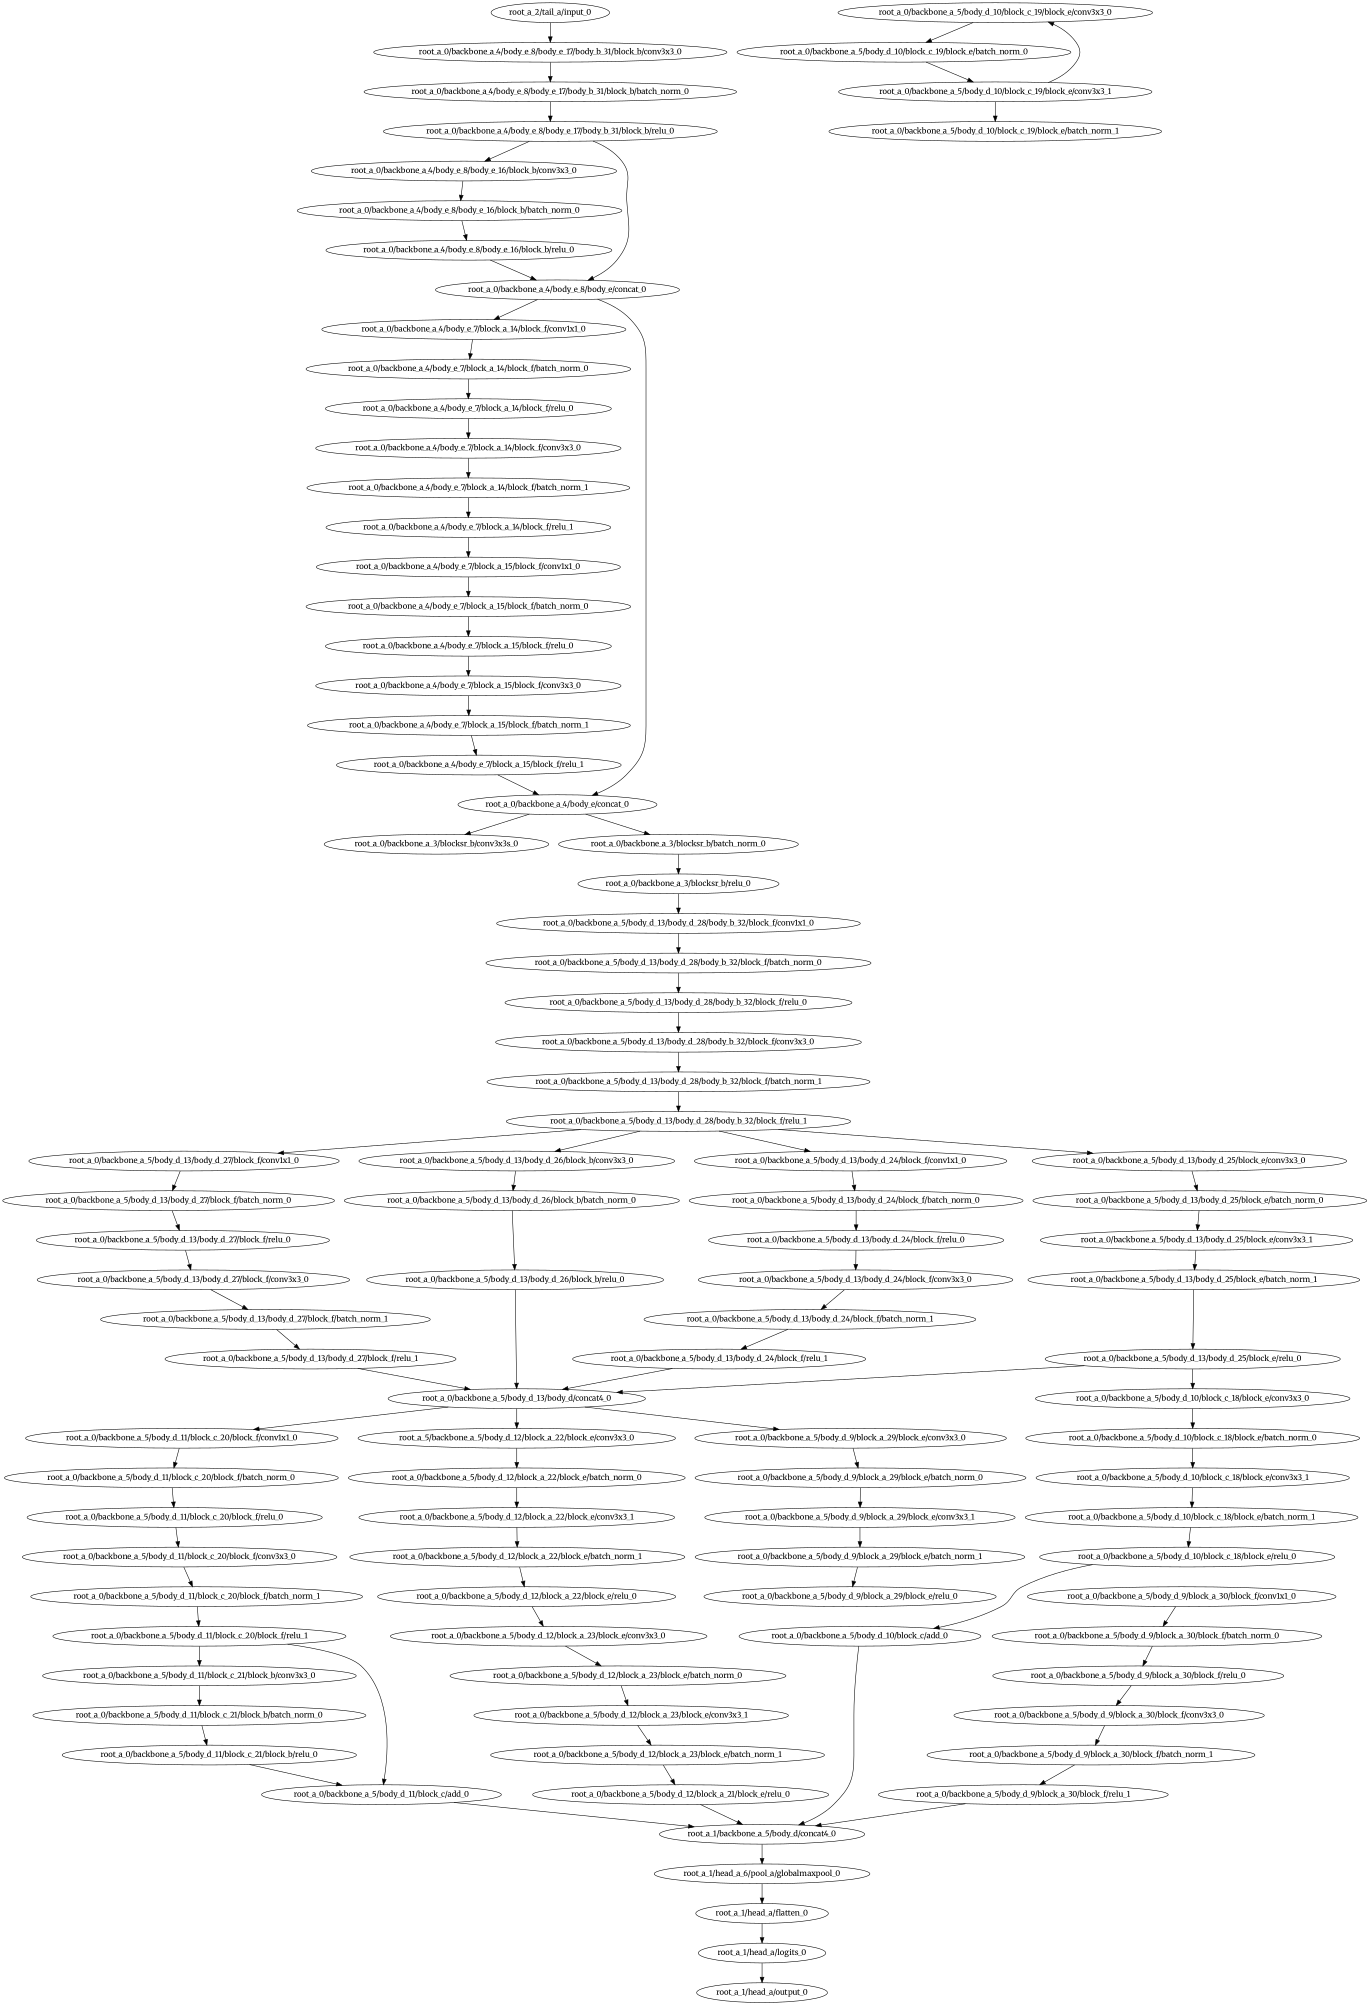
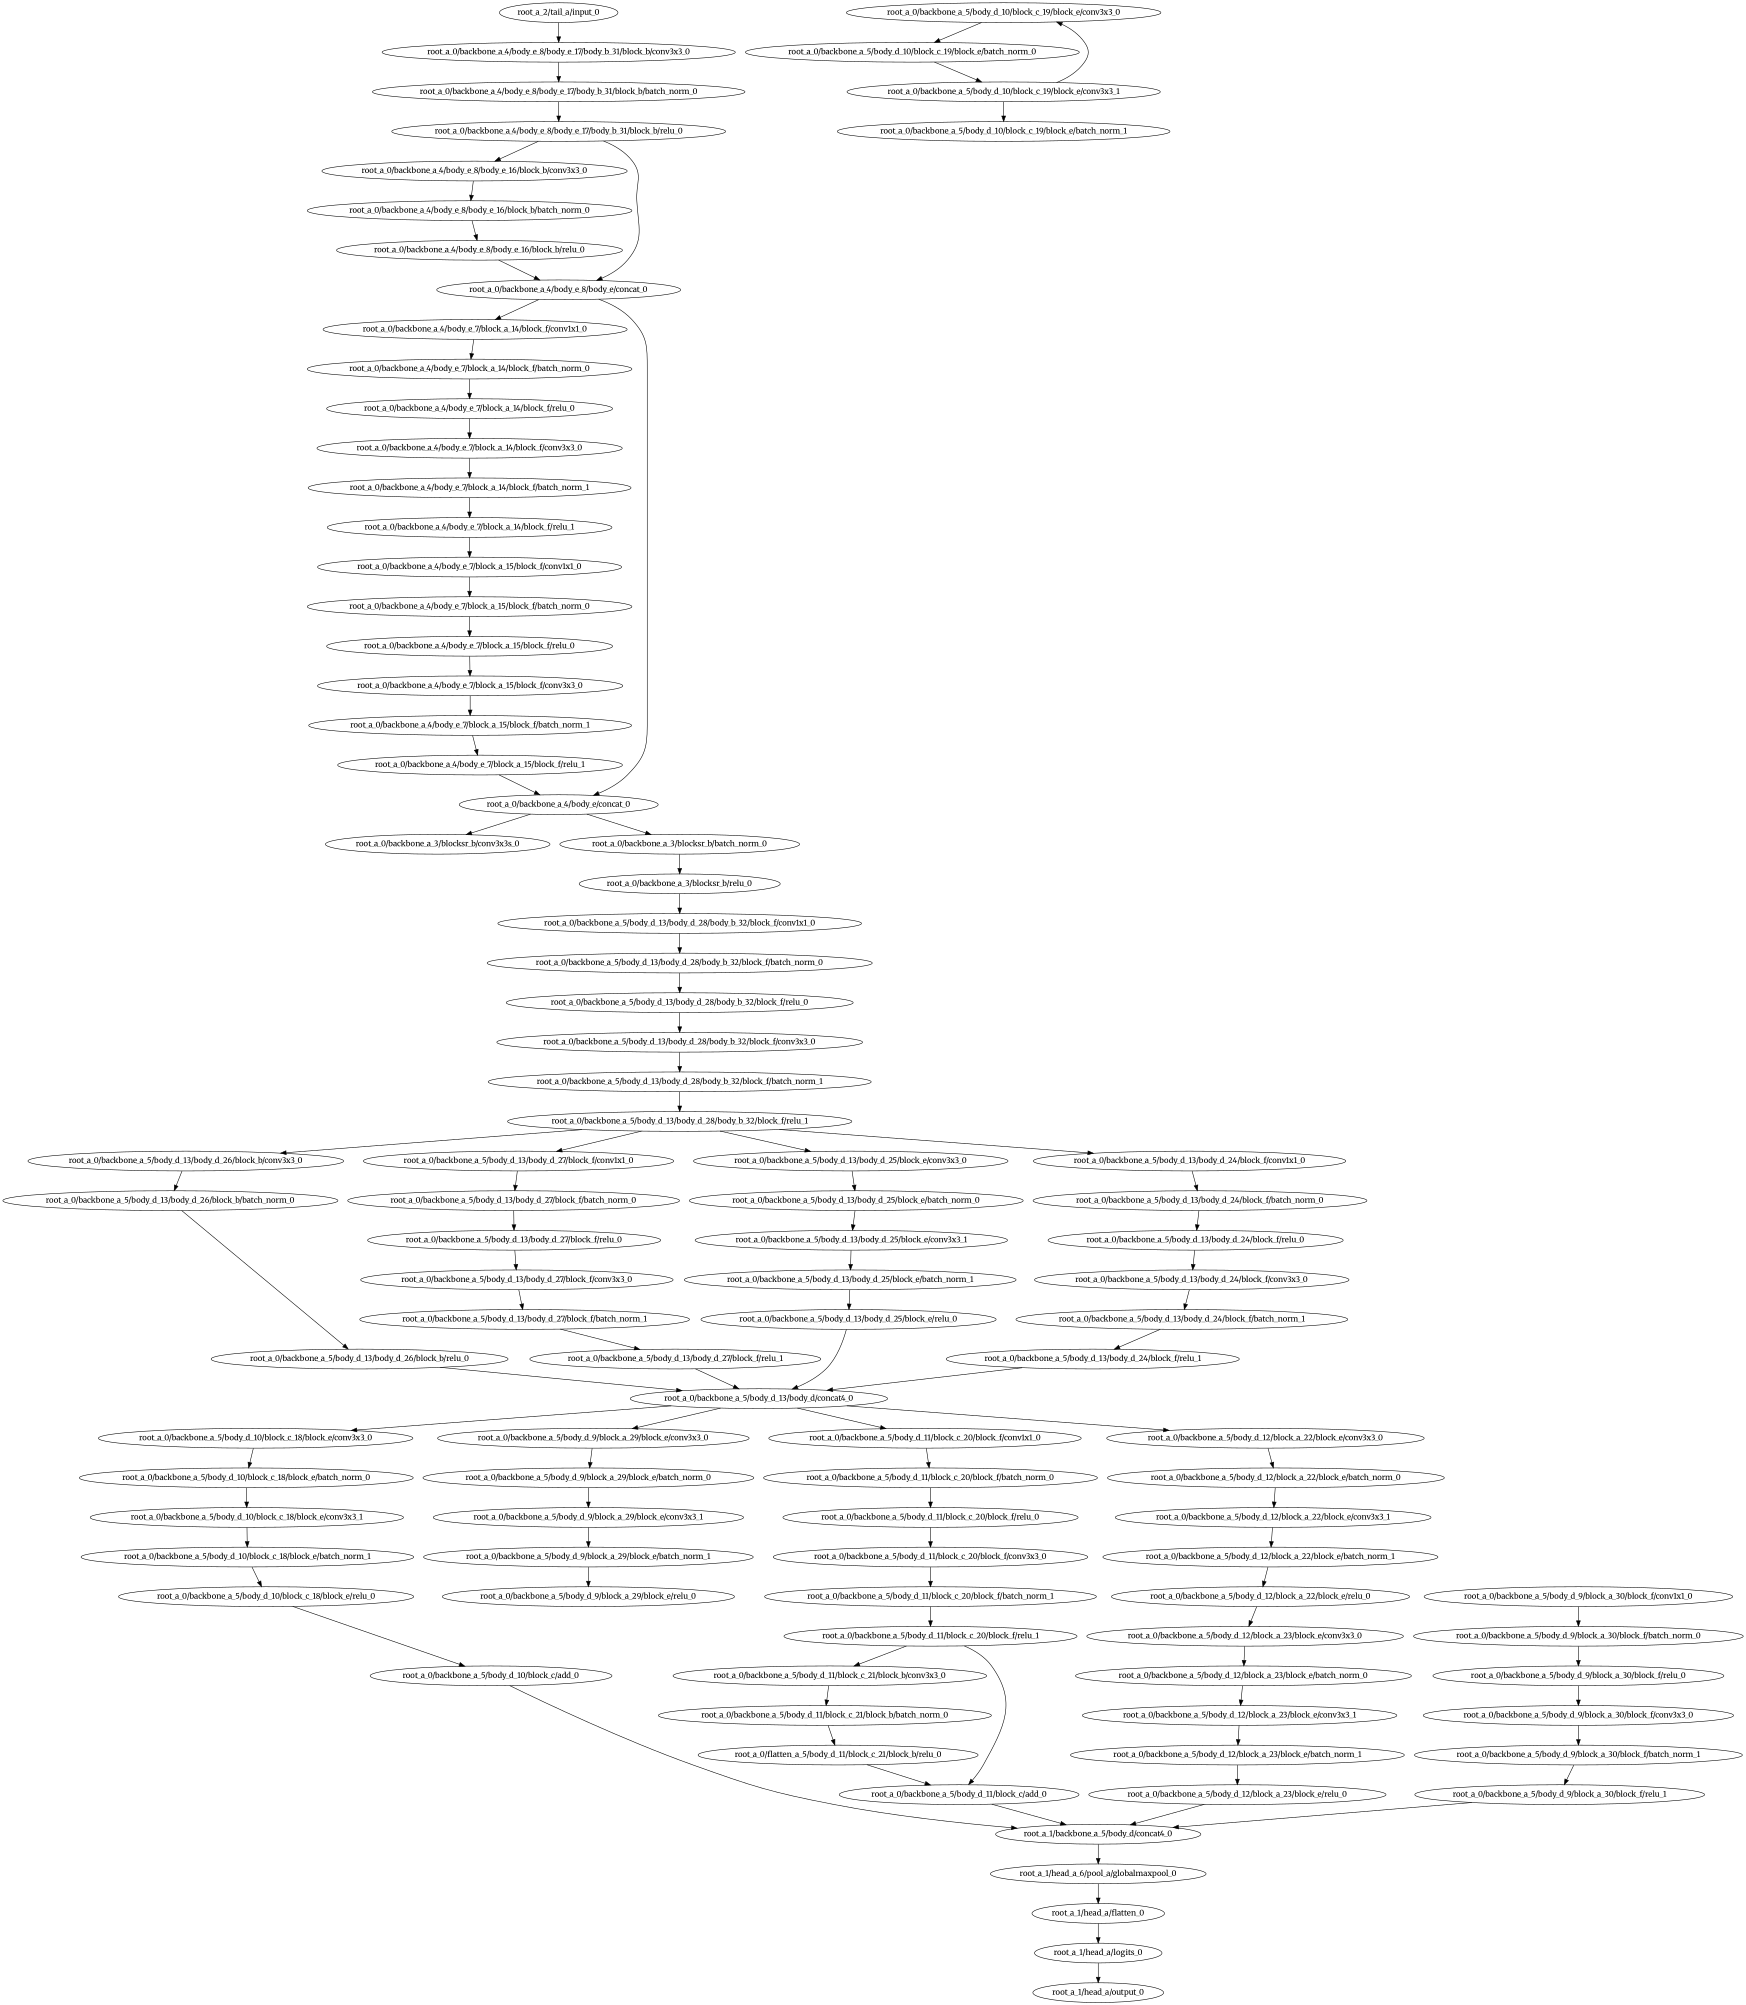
edge "root_a_0/backbone_a_5/body_d_13/body_d_25/block_e/relu_0" -> "root_a_0/backbone_a_5/body_d_10/block_c_18/block_e/conv3x3_0": now "root_a_0/backbone_a_5/body_d_13/body_d/concat4_0" -> "root_a_0/backbone_a_5/body_d_10/block_c_18/block_e/conv3x3_0"
node "root_a_5/backbone_a_5/body_d_12/block_a_22/block_e/conv3x3_0": label "root_a_5/backbone_a_5/body_d_12/block_a_22/block_e/conv3x3_0" -> "root_a_0/backbone_a_5/body_d_12/block_a_22/block_e/conv3x3_0"
node "root_a_0/backbone_a_5/body_d_11/block_c_21/block_b/relu_0": label "root_a_0/backbone_a_5/body_d_11/block_c_21/block_b/relu_0" -> "root_a_0/flatten_a_5/body_d_11/block_c_21/block_b/relu_0"
node "root_a_0/backbone_a_5/body_d_12/block_a_21/block_e/relu_0": label "root_a_0/backbone_a_5/body_d_12/block_a_21/block_e/relu_0" -> "root_a_0/backbone_a_5/body_d_12/block_a_23/block_e/relu_0"
